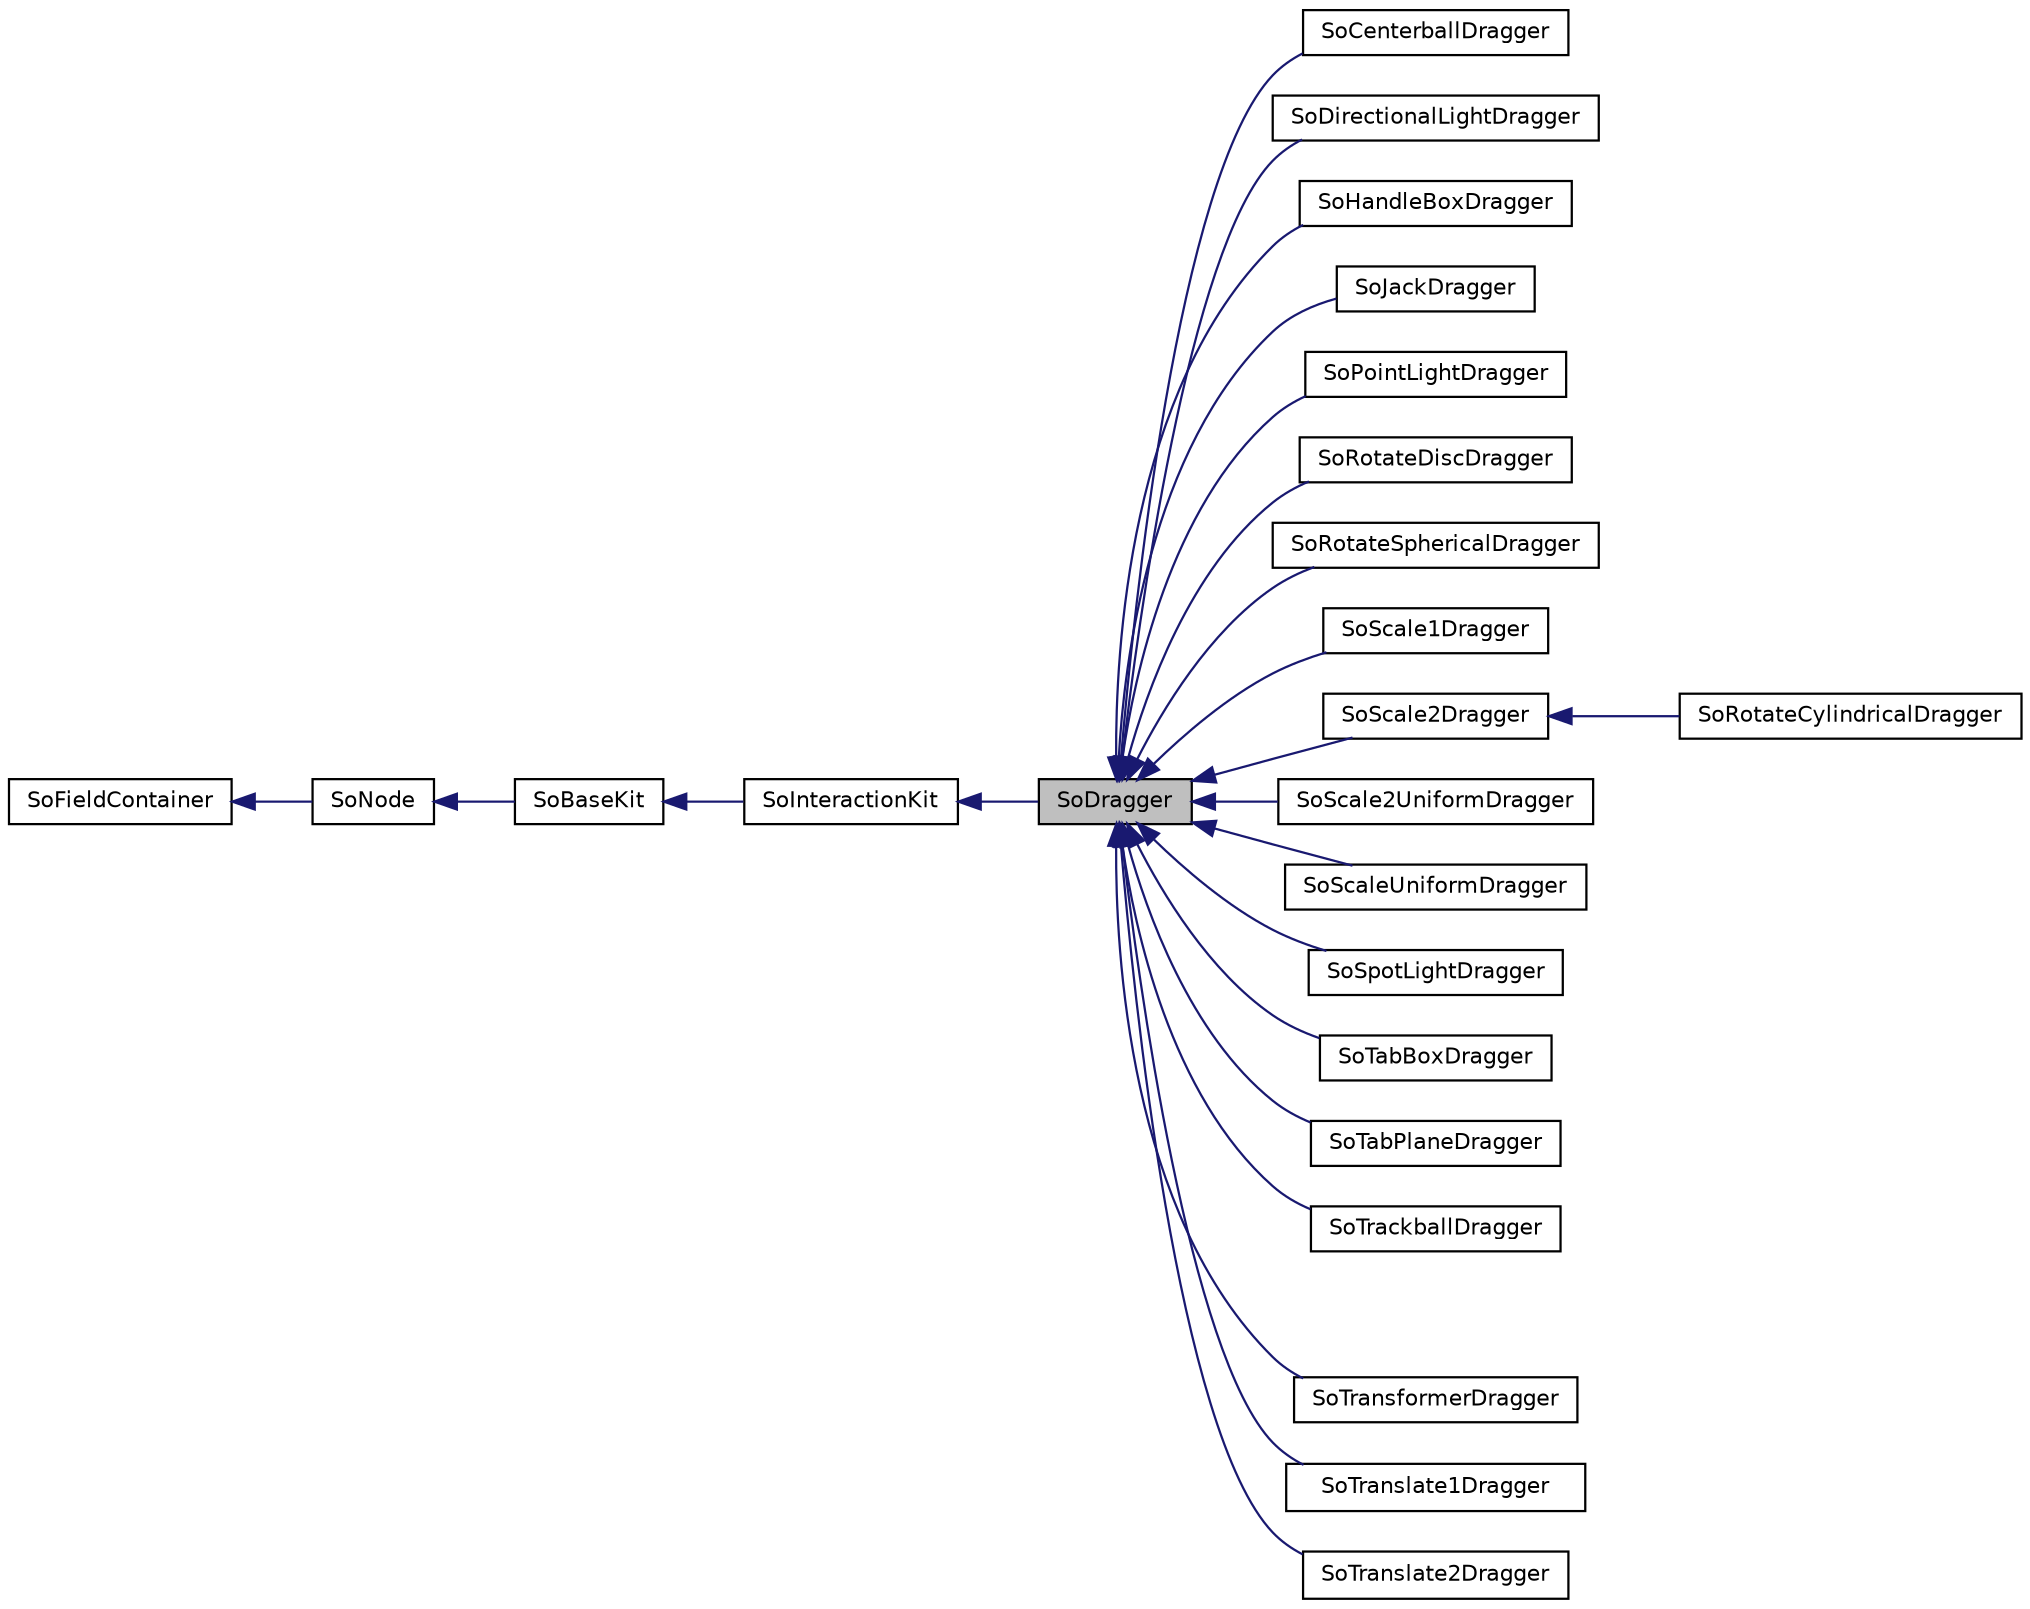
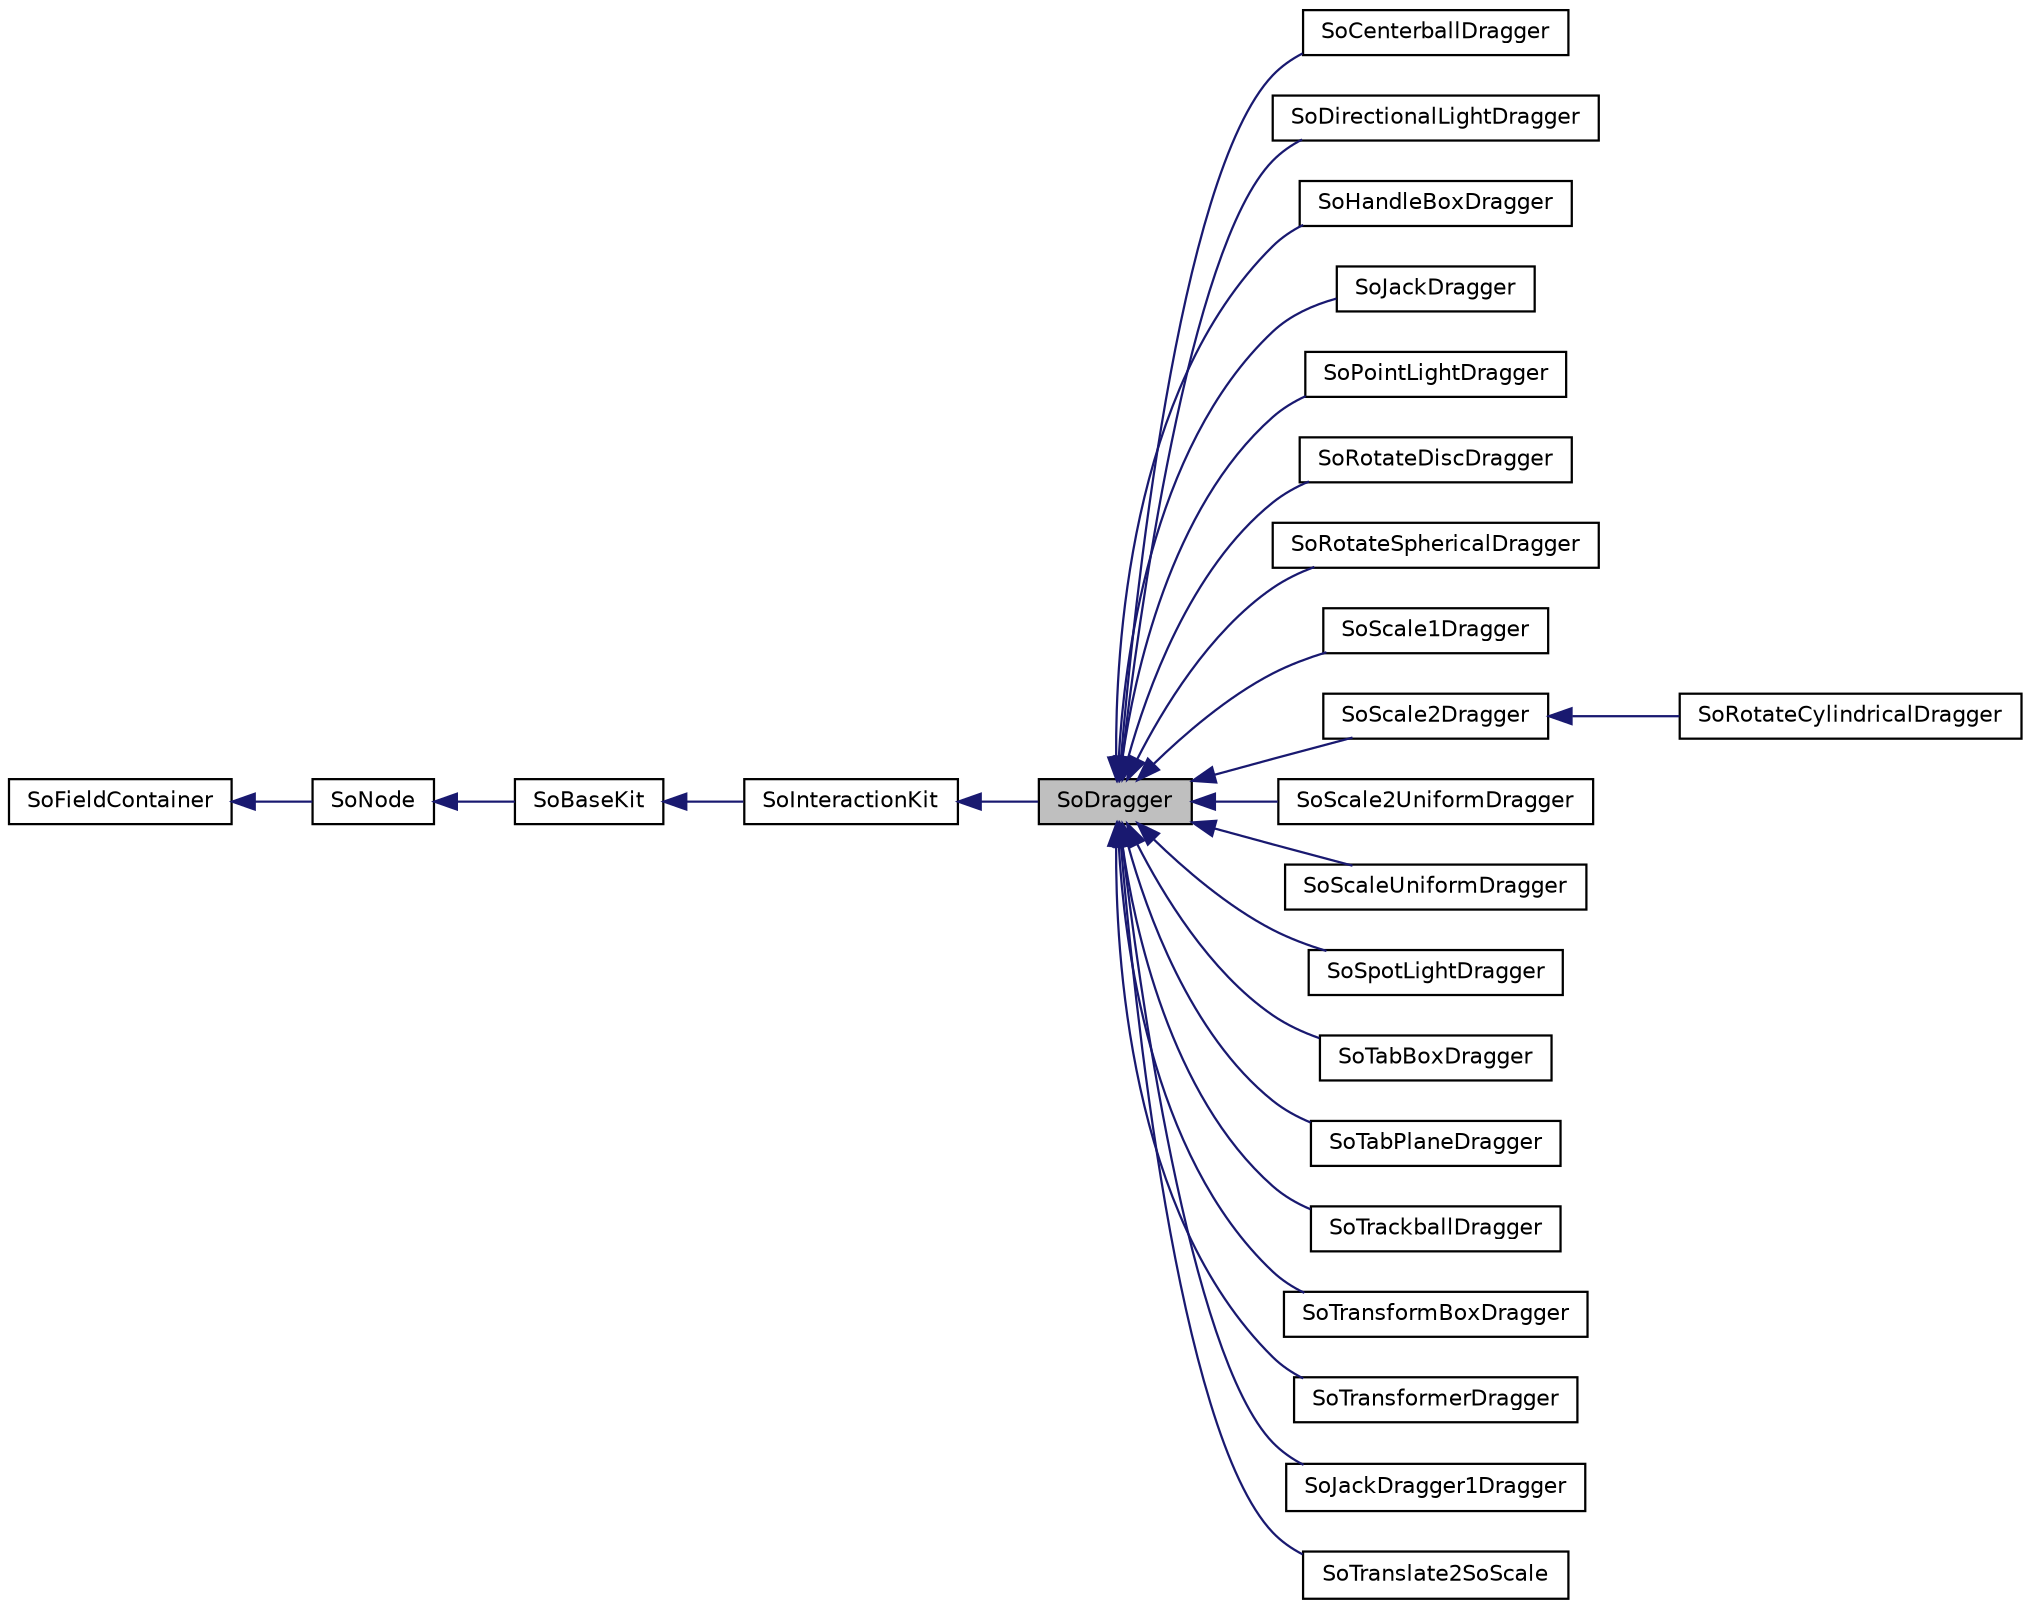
node "SoTransformBoxDragger": added
node "SoTranslate1Dragger": label "SoTranslate1Dragger" -> "SoJackDragger1Dragger"
node "SoTranslate2Dragger": label "SoTranslate2Dragger" -> "SoTranslate2SoScale"
